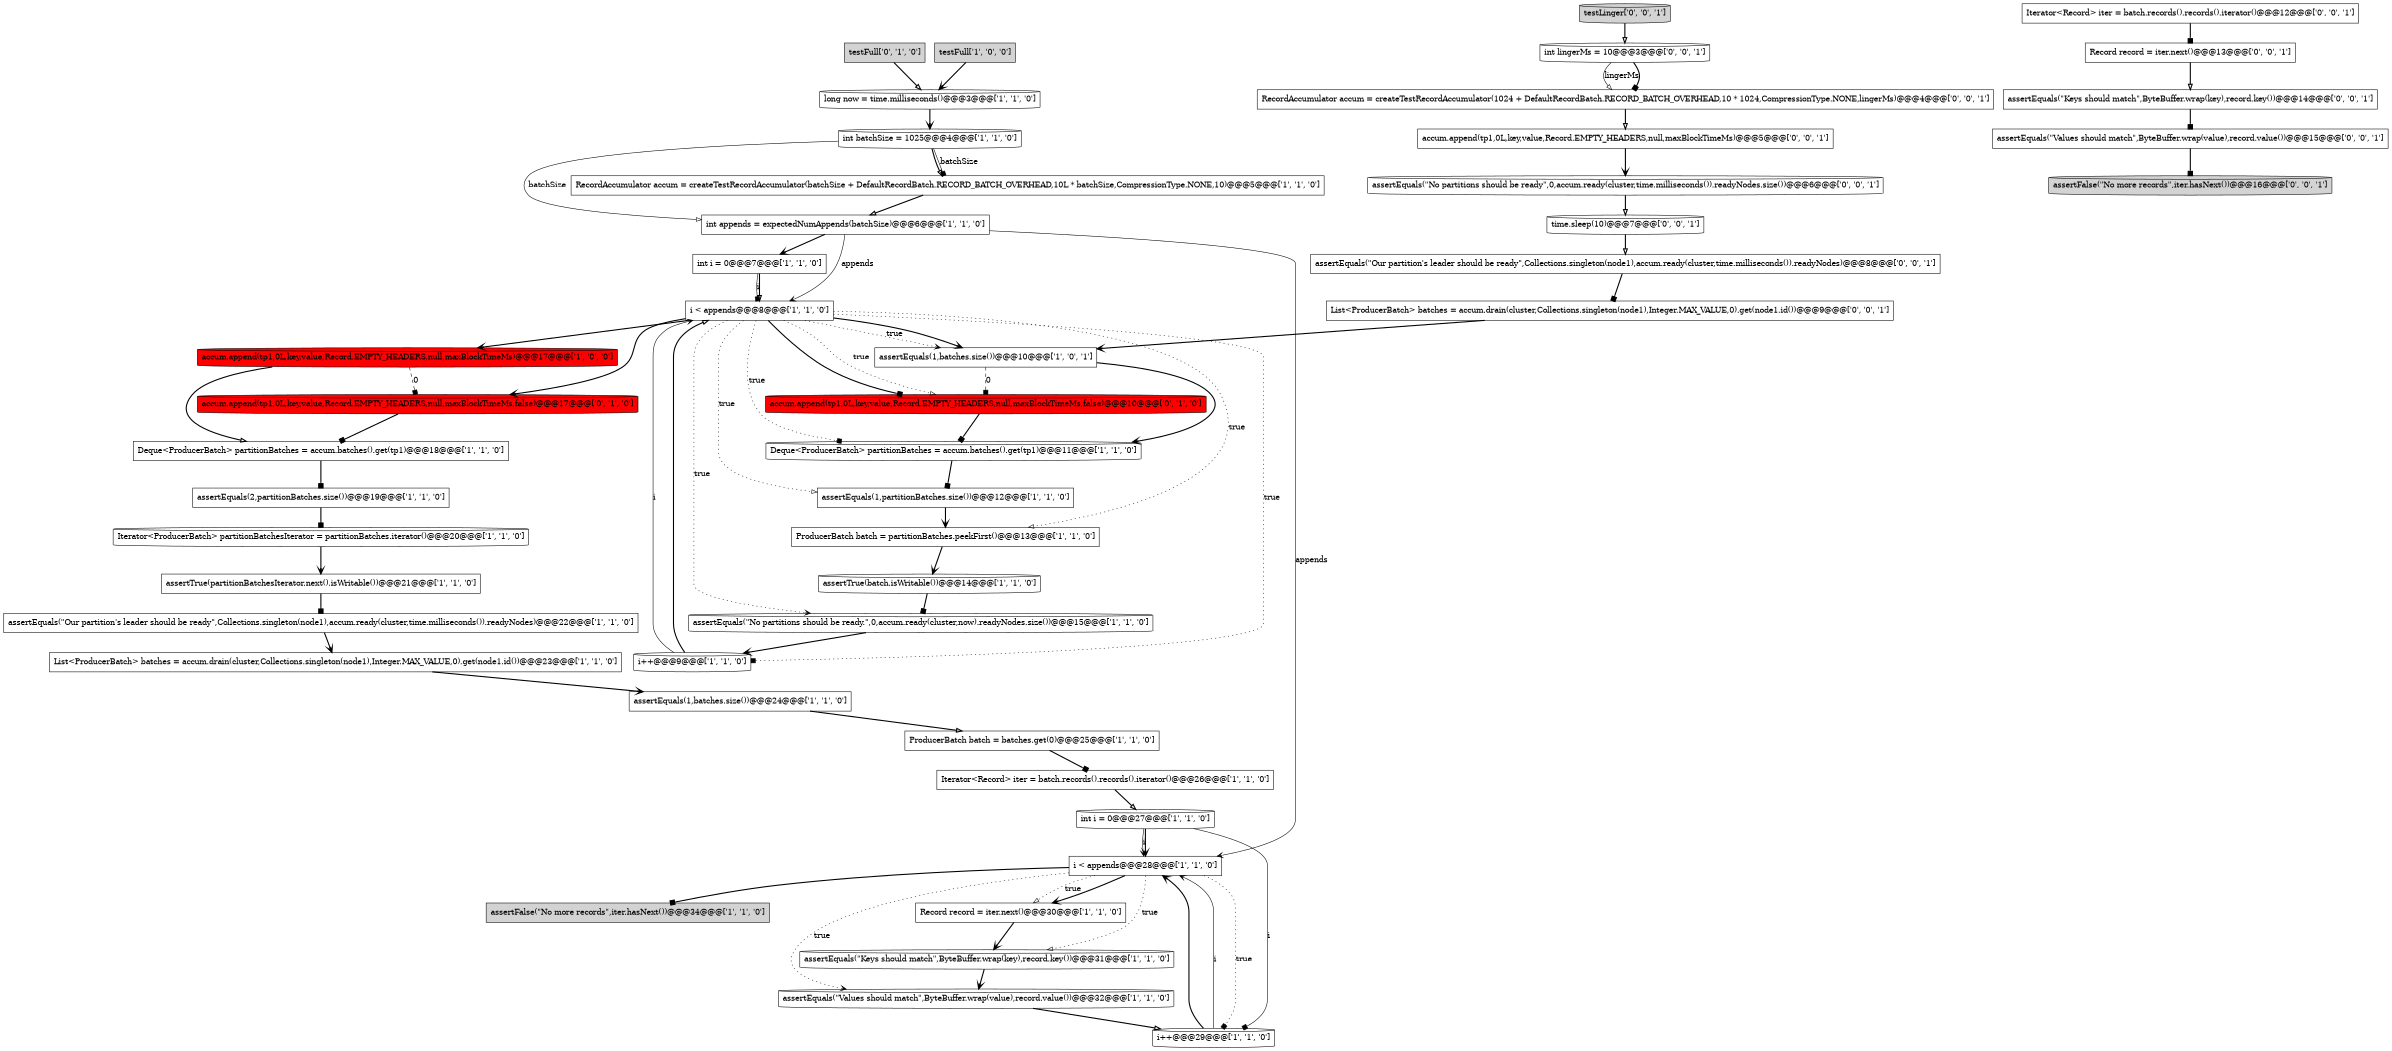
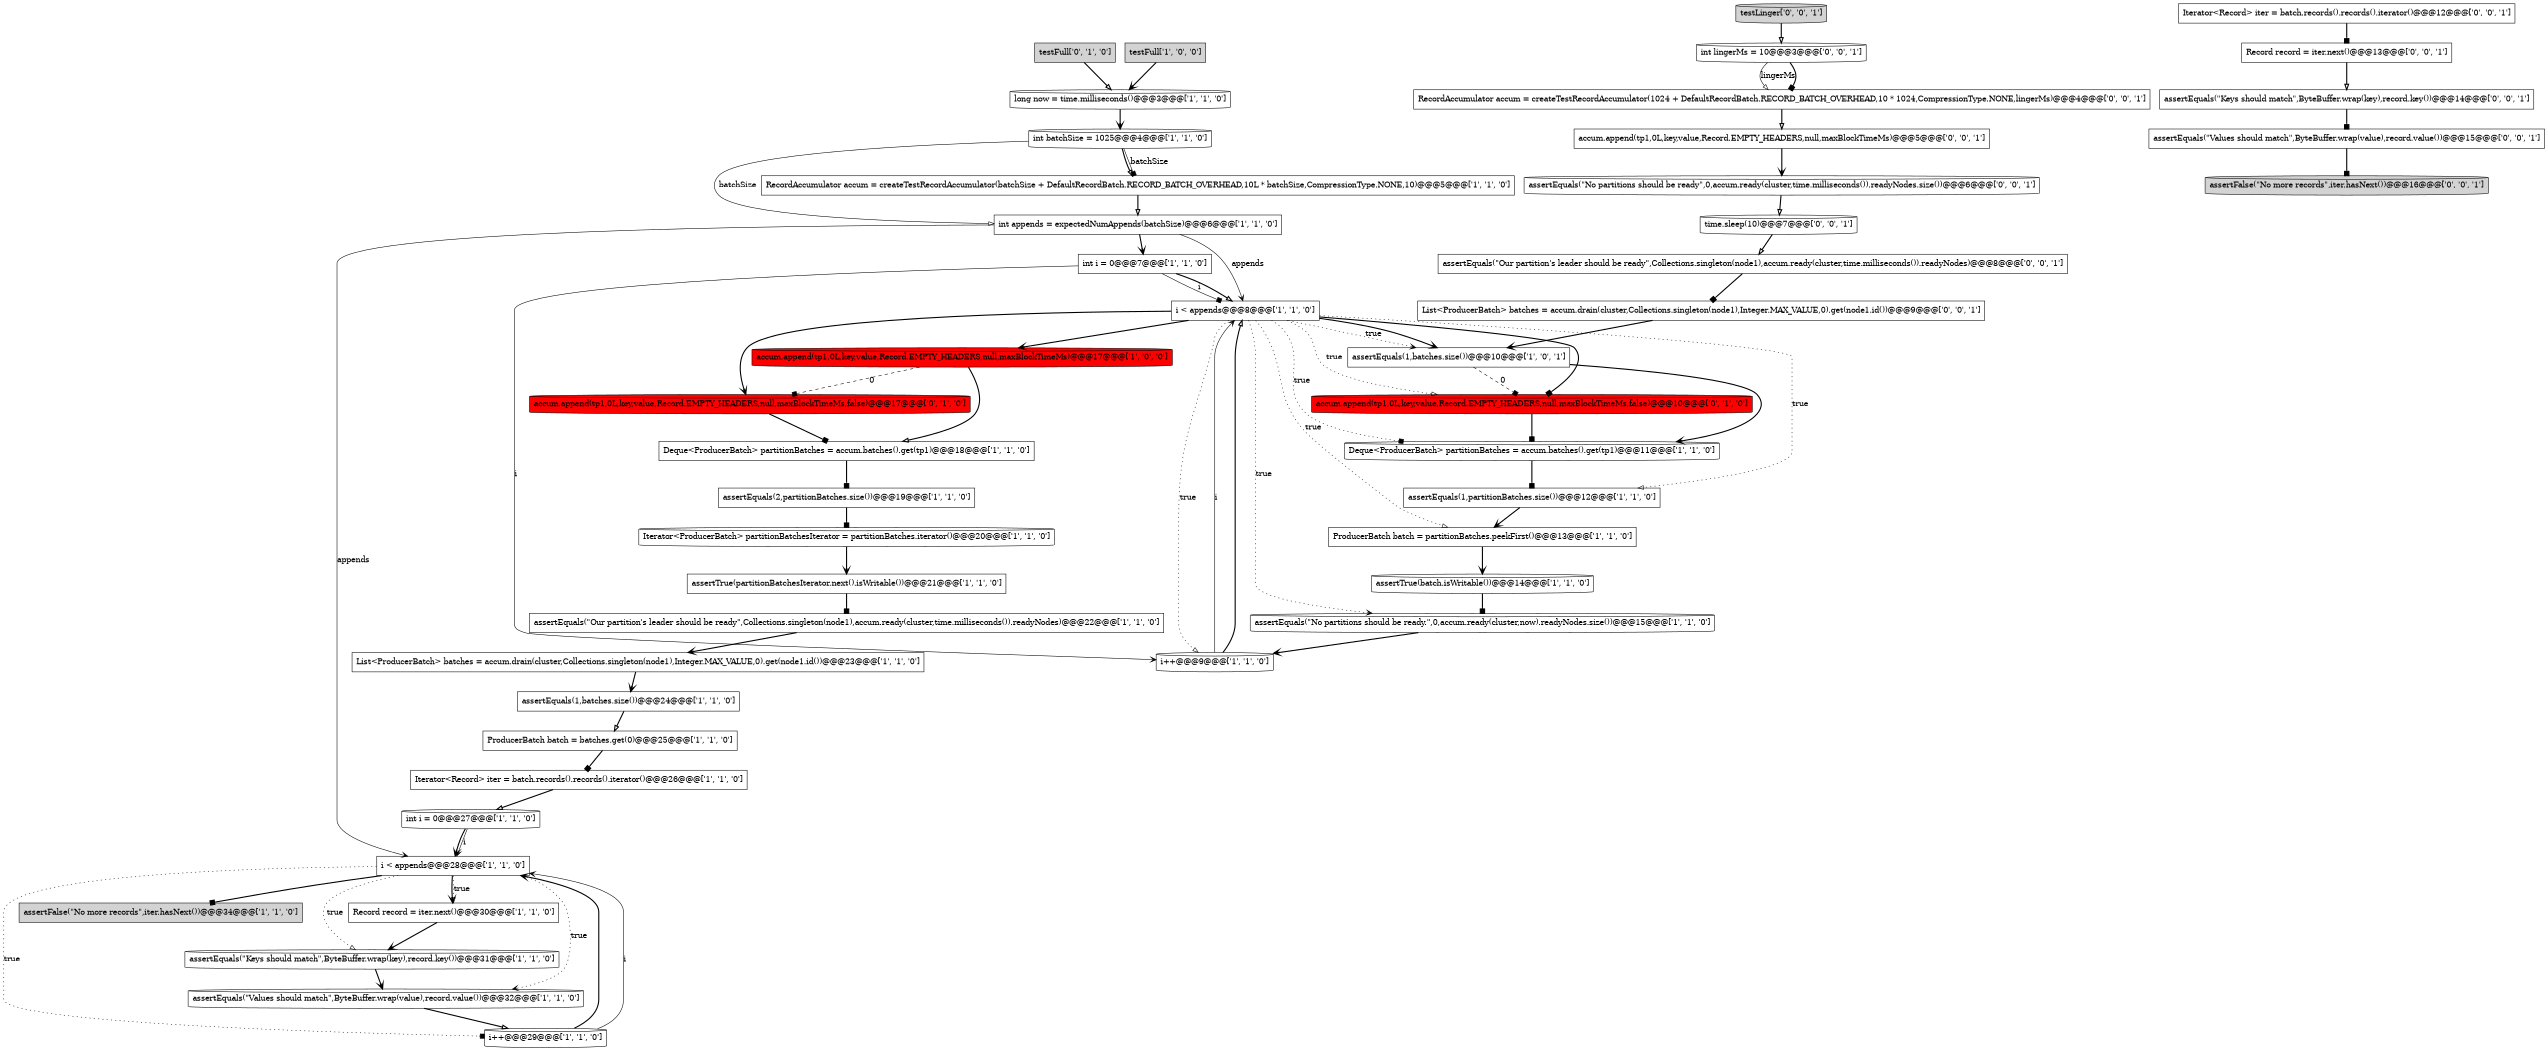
edge "int i = 0@@@7@@@['1', '1', '0']" -> "i++@@@9@@@['1', '1', '0']": added, label "i"
edge "i < appends@@@8@@@['1', '1', '0']" -> "i++@@@9@@@['1', '1', '0']": arrowhead box -> onormal
edge "int i = 0@@@27@@@['1', '1', '0']" -> "i++@@@29@@@['1', '1', '0']": removed, label "i"
